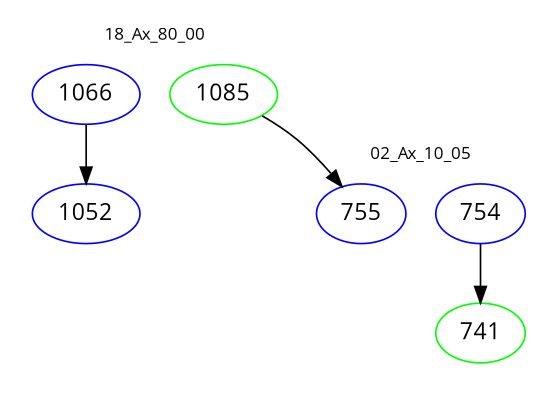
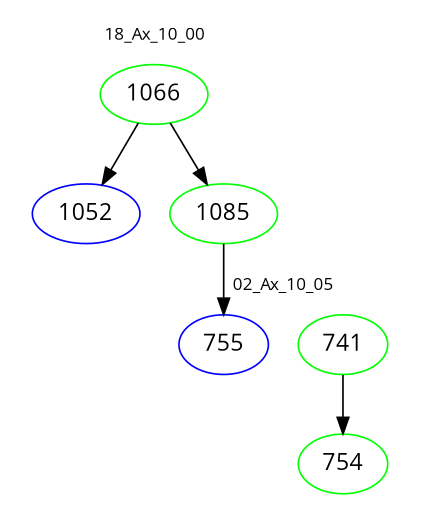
cluster "18_Ax_80_00": label "18_Ax_80_00" -> "18_Ax_10_00"
node "1066": color blue -> green
edge "1066" -> "1085": added
node "754": color blue -> green
edge "754" -> "741": reversed
